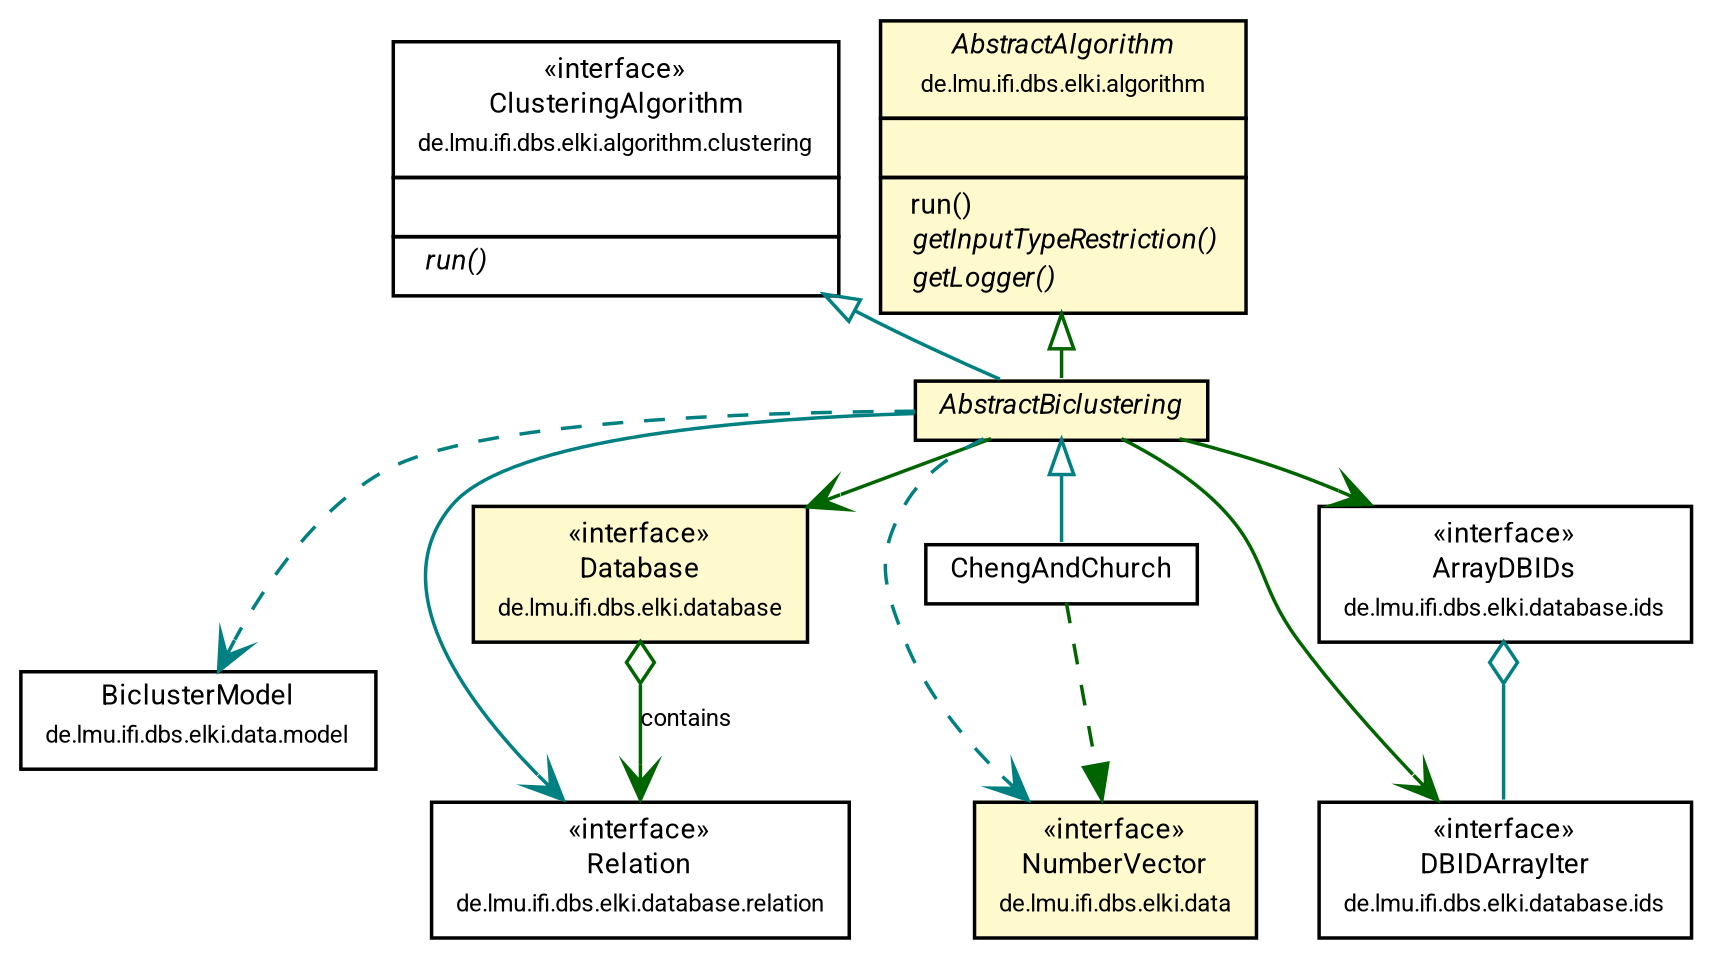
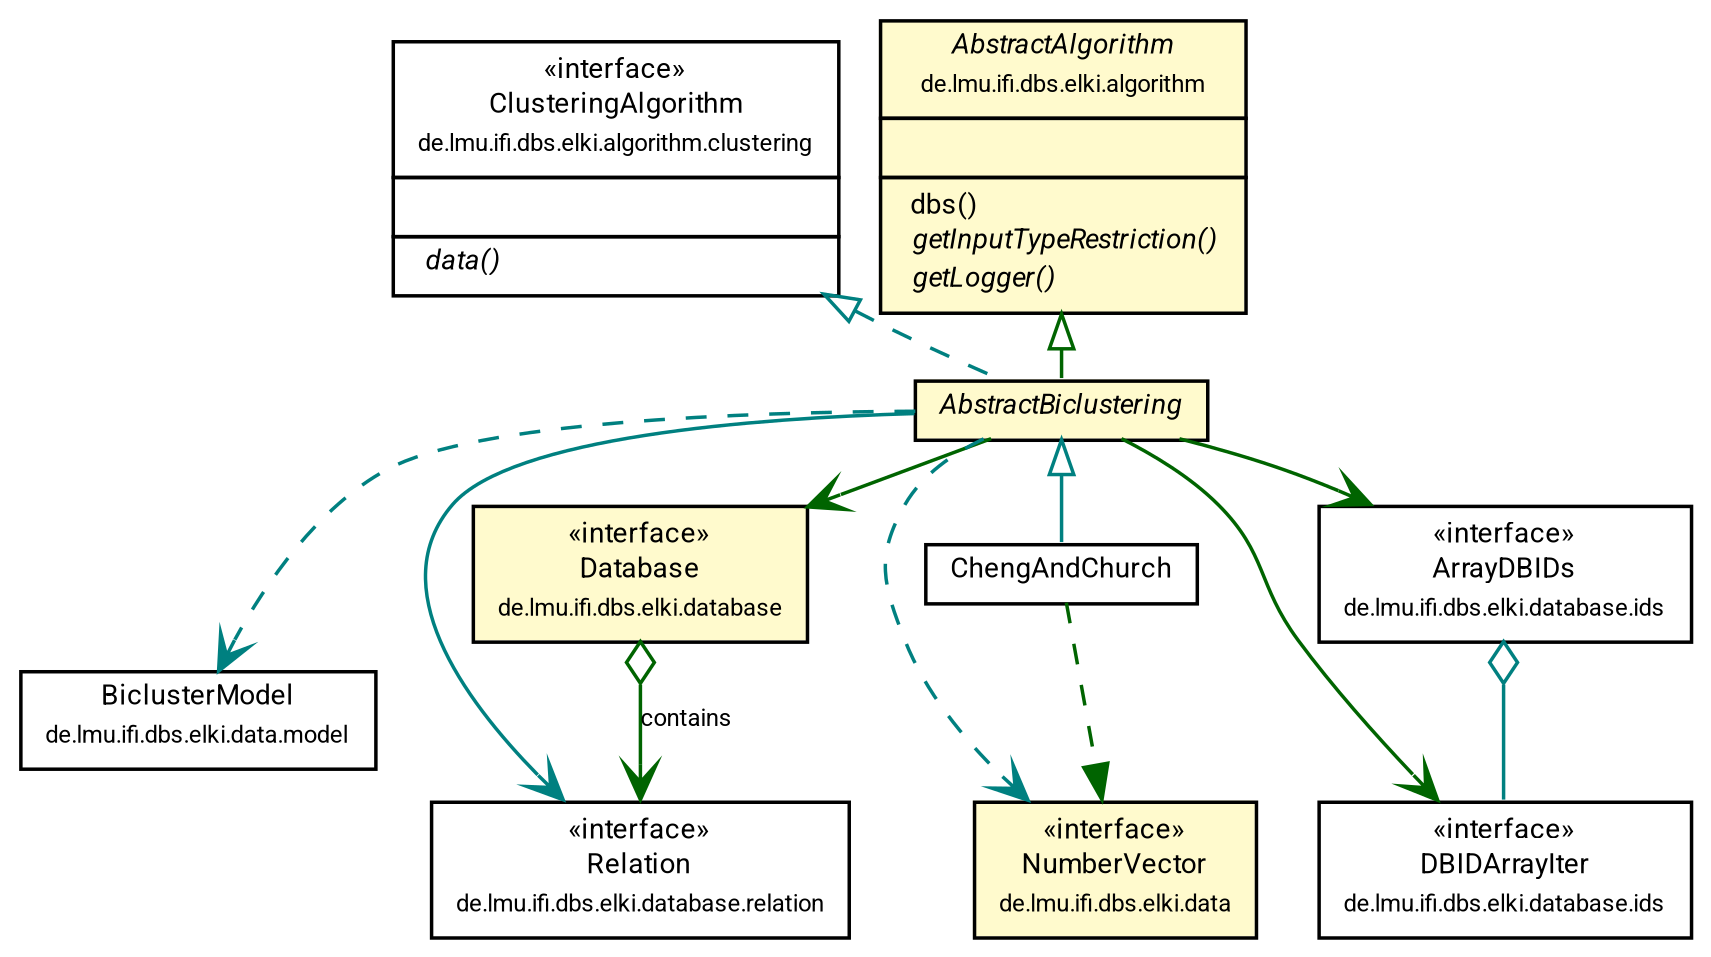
node "AbstractAlgorithm": text "run()" -> "dbs()"
node "ClusteringAlgorithm": text "run()" -> "data()"
edge "AbstractBiclustering" -> "ClusteringAlgorithm": style solid -> dashed
